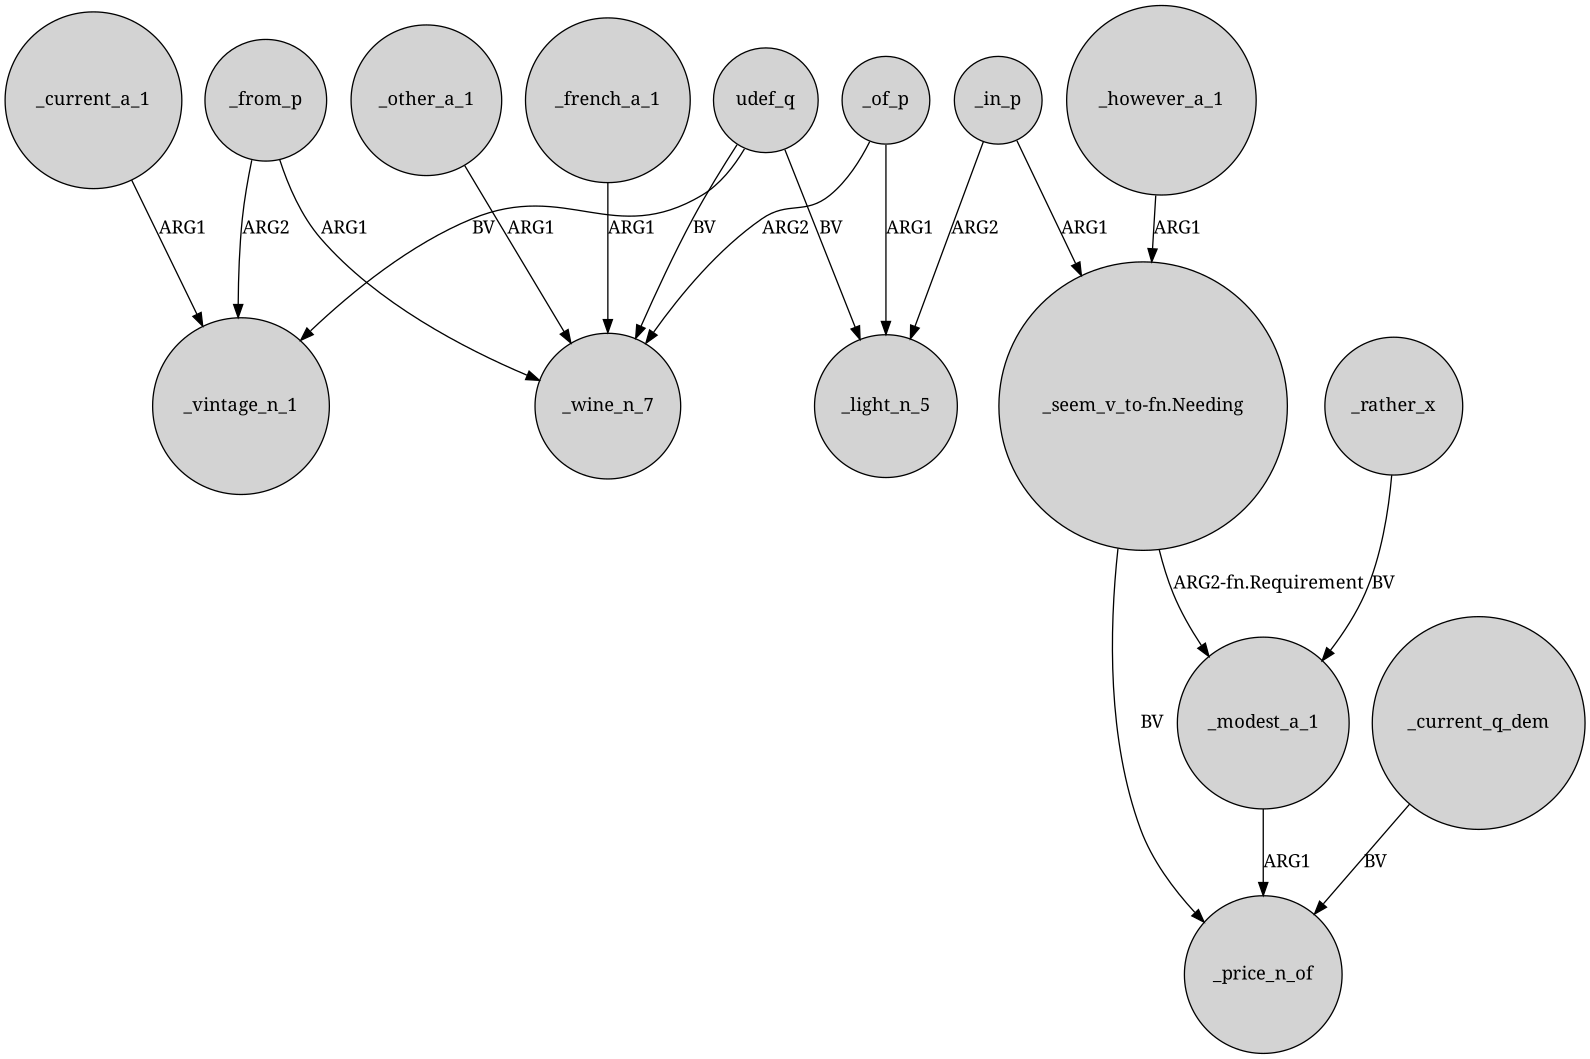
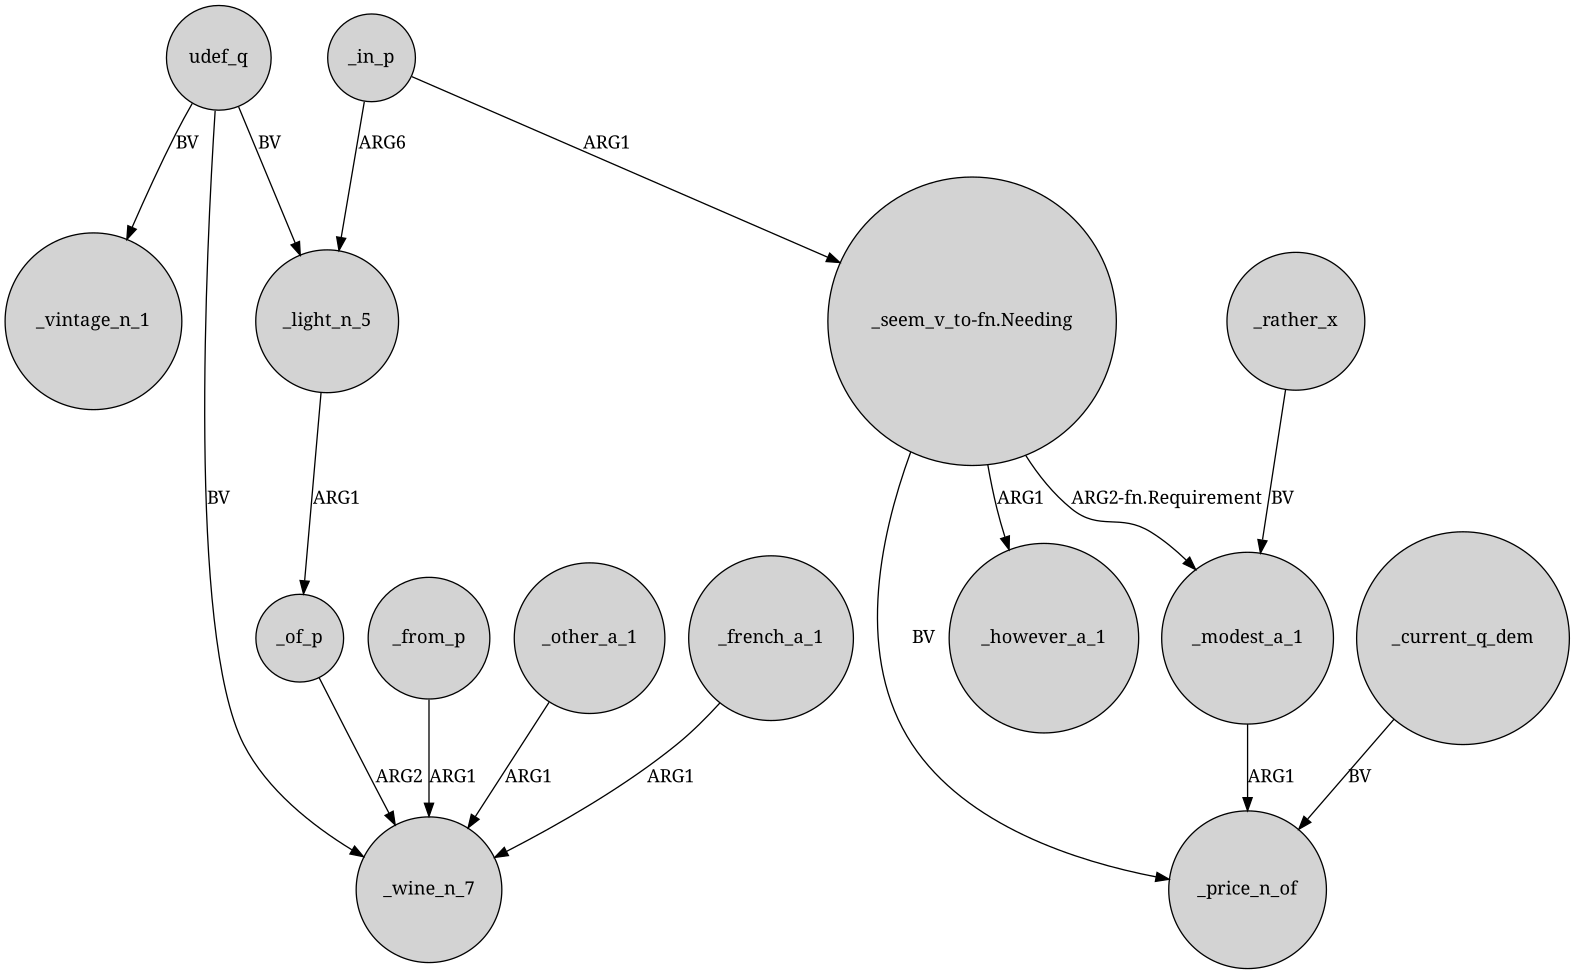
node "_current_a_1": removed
edge "_however_a_1" -> "_seem_v_to-fn.Needing": reversed
edge "_in_p" -> "_light_n_5": label "ARG2" -> "ARG6"
edge "_from_p" -> "_vintage_n_1": removed, label "ARG2"
edge "_of_p" -> "_light_n_5": reversed
